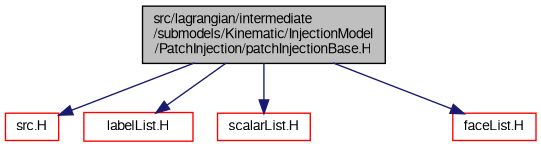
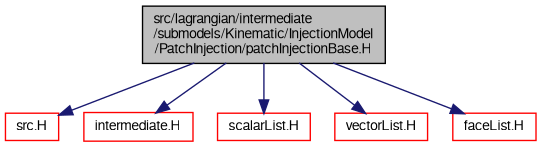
node "labelList.H": label "labelList.H" -> "intermediate.H"
node "vectorList.H": added
